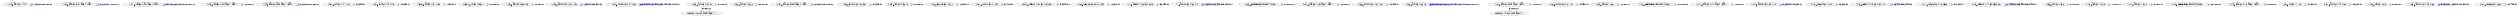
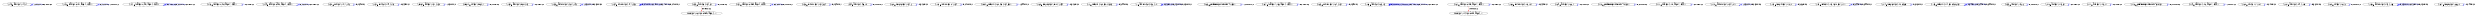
node "%156 = and i32 %155, -2": removed
node "%184 = icmp eq i32 %166, 0": label "%184 = icmp eq i32 %166, 0" -> "%184 = icmp eq i32 %666, 0"
